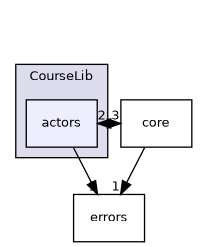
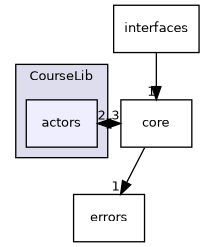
node "interfaces": added
edge "actors" -> "errors": removed
